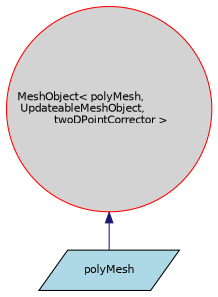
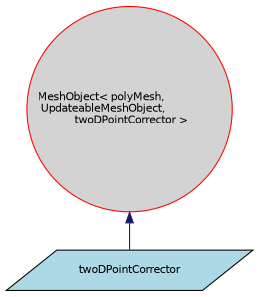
node "polyMesh": label "polyMesh" -> "twoDPointCorrector"
